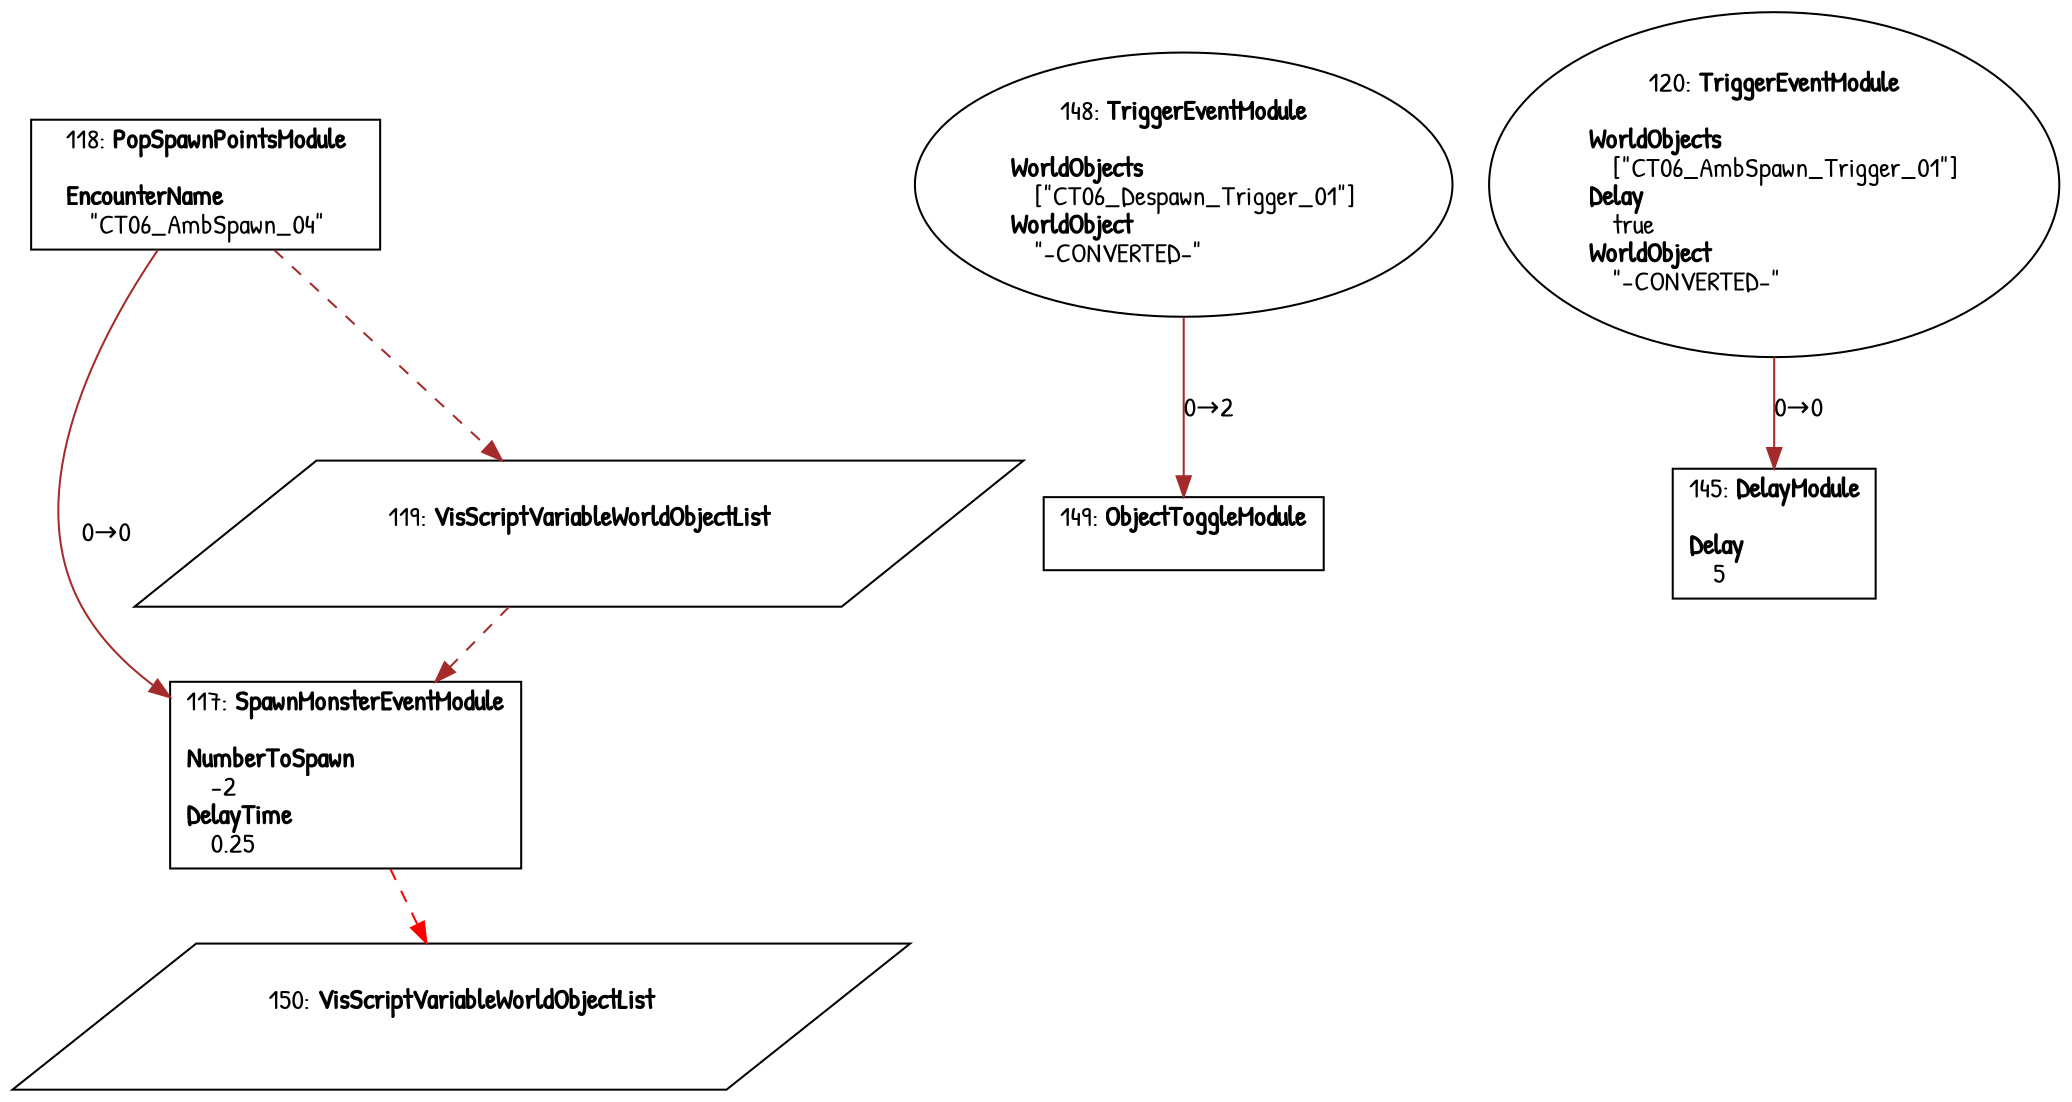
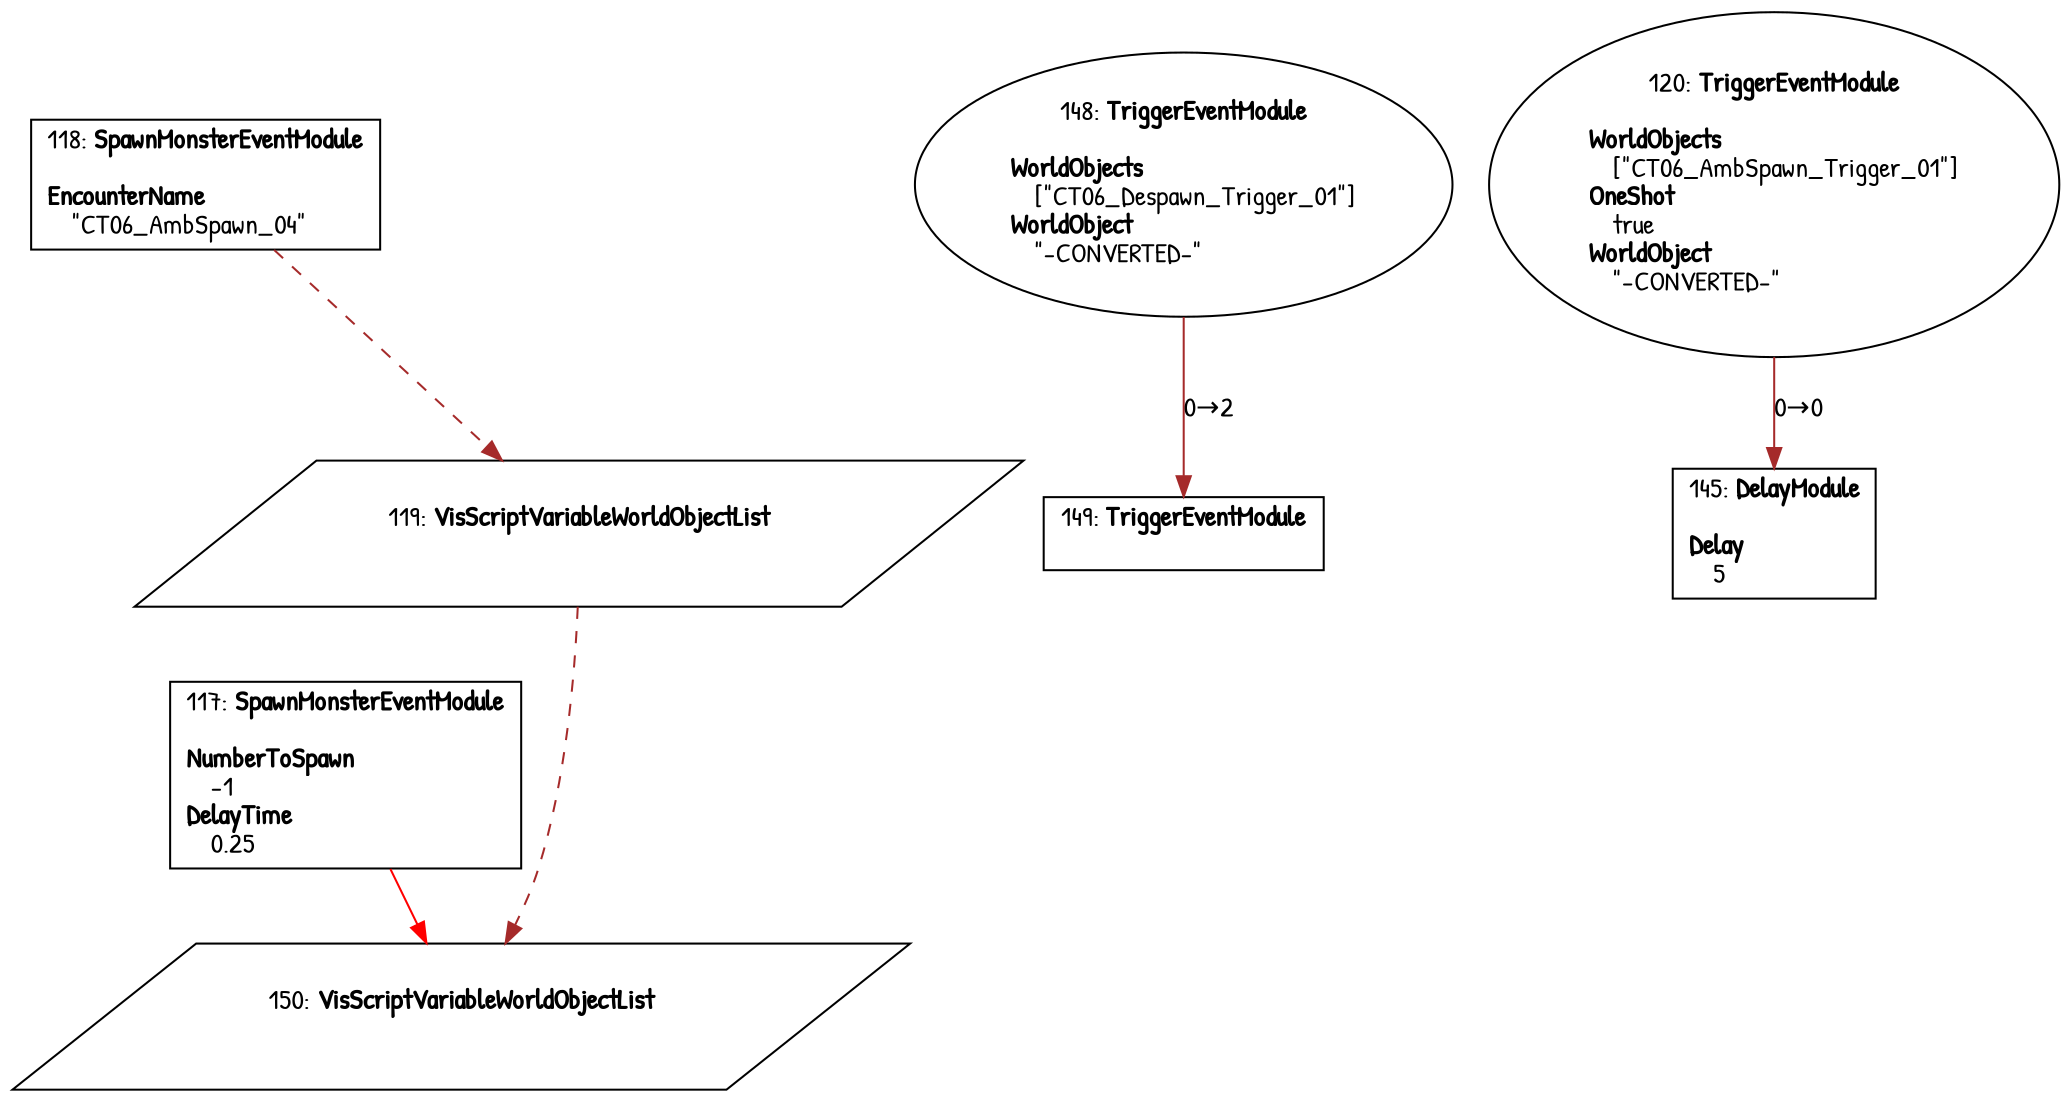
node "118:": text "PopSpawnPointsModule" -> "SpawnMonsterEventModule"
node "120:": text "Delay" -> "OneShot"
edge "118:" -> "117:": removed, label "0→0"
node "149:": text "ObjectToggleModule" -> "TriggerEventModule"
edge "119:" -> "117:": now "119:" -> "150:"
node "117:": text "-2" -> "-1"
edge "117:" -> "150:": style dashed -> solid
